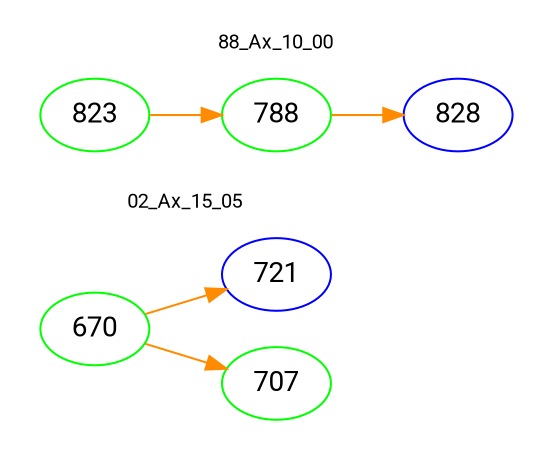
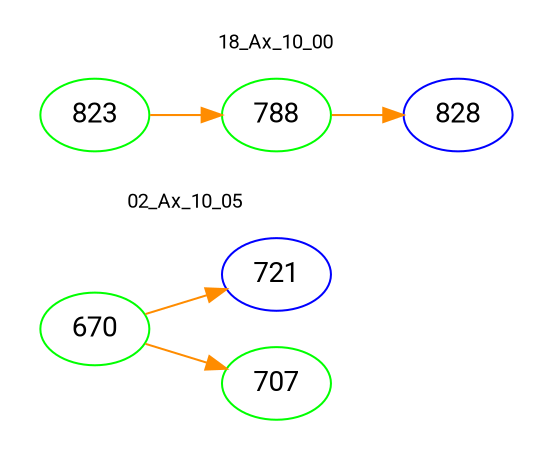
cluster "88_Ax_10_00": label "88_Ax_10_00" -> "18_Ax_10_00"
cluster "02_Ax_15_05": label "02_Ax_15_05" -> "02_Ax_10_05"
